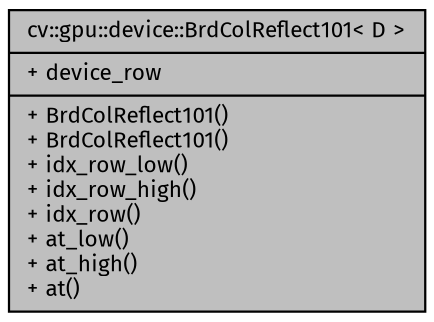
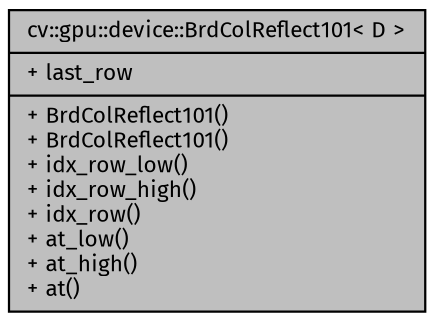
node "cv::gpu::device::BrdColReflect101< D >": text "+ device_row" -> "+ last_row"
